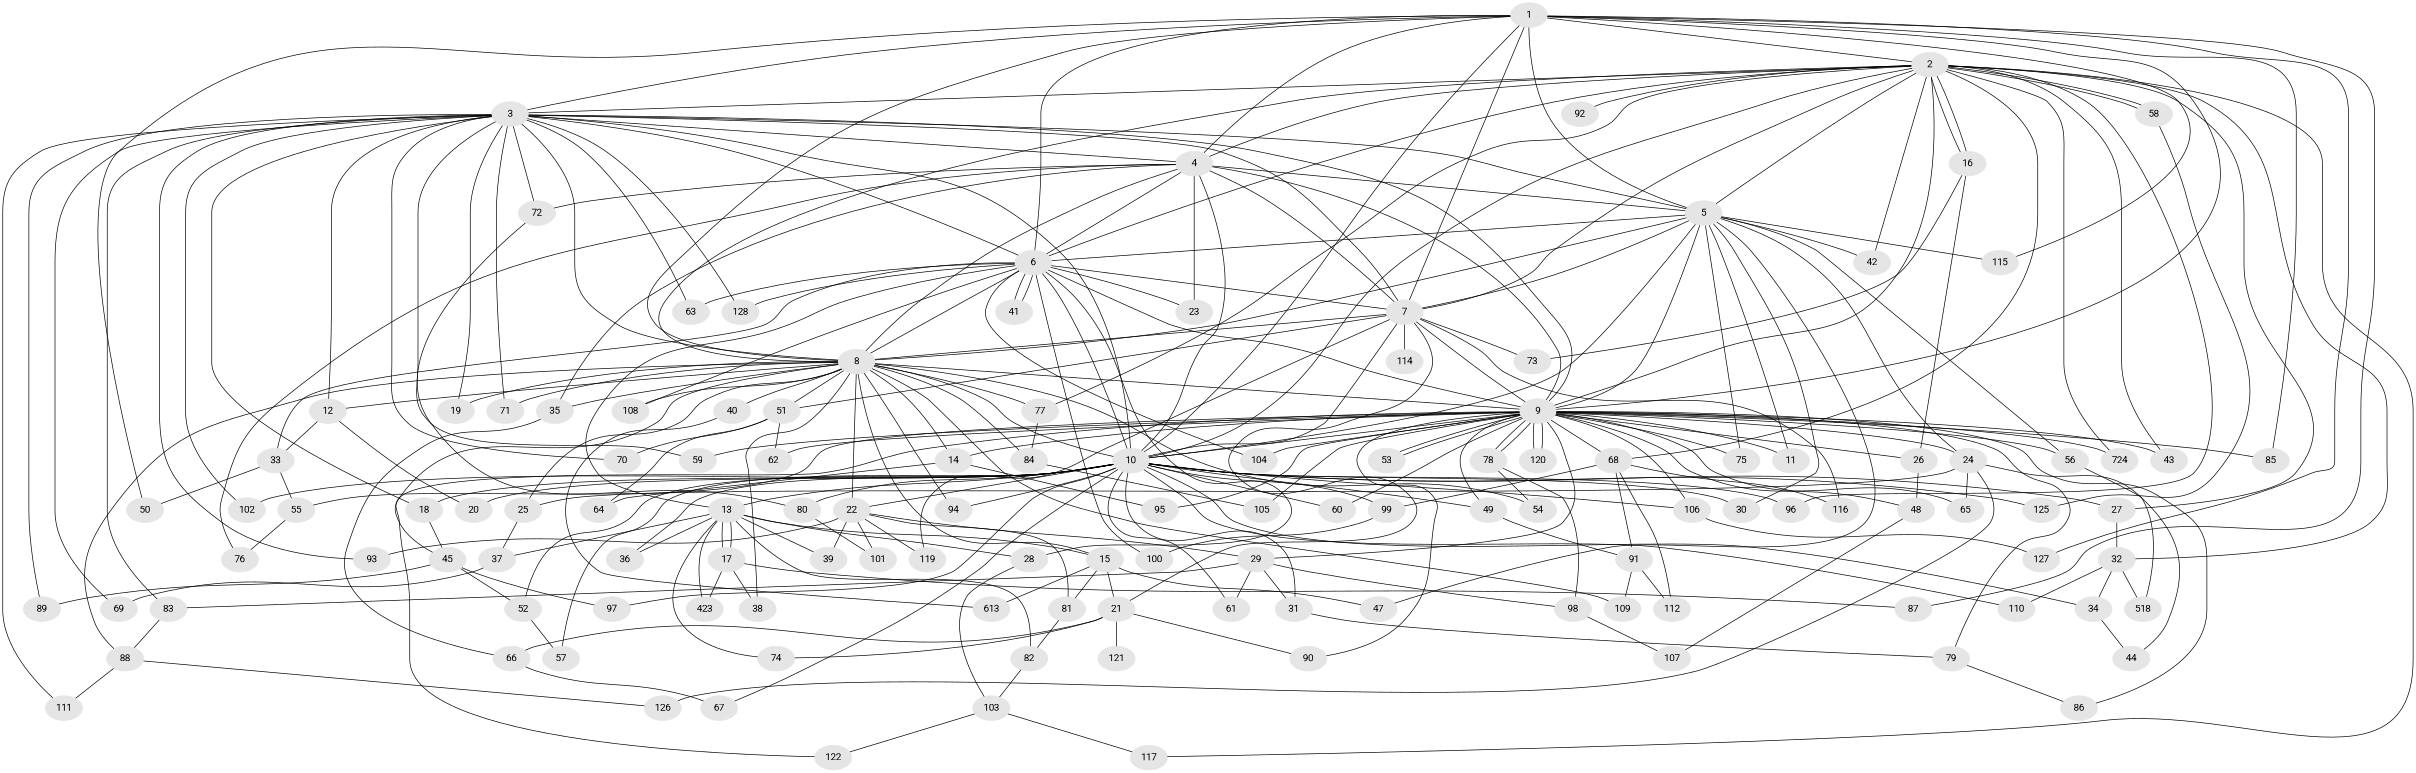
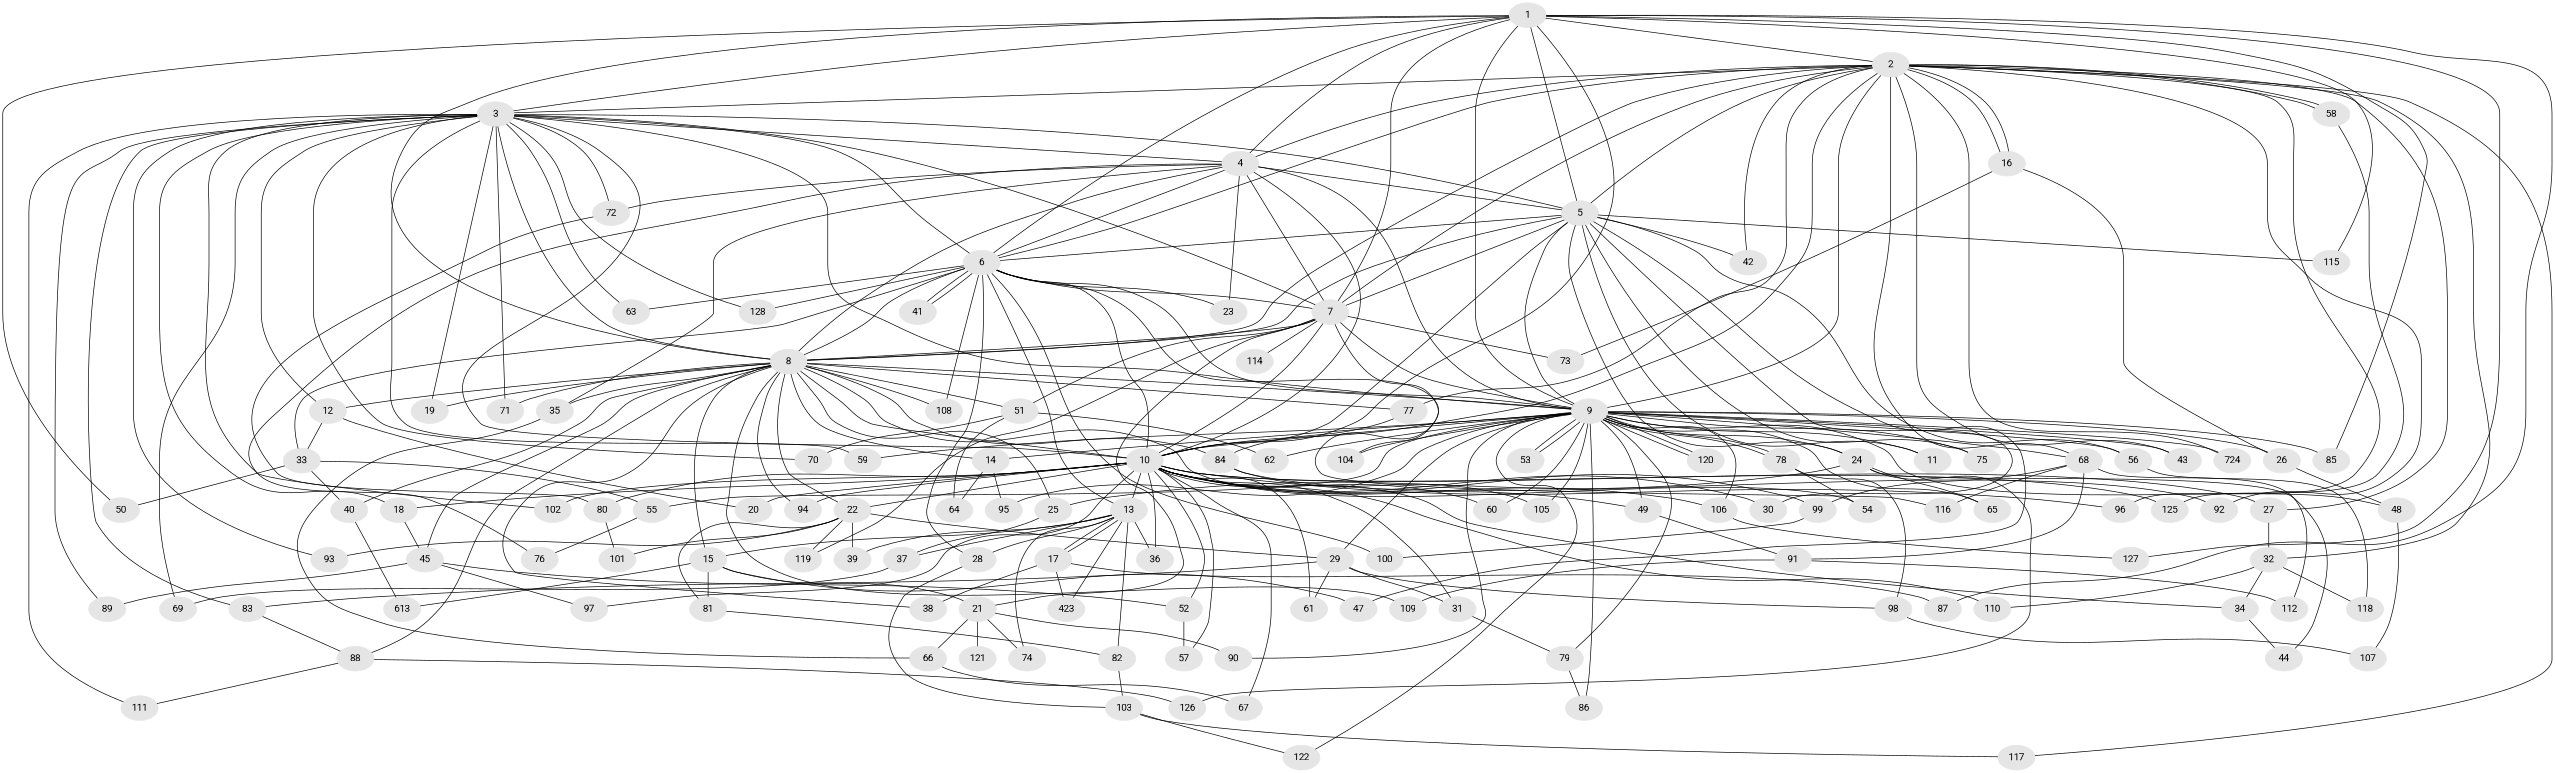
edge "33" -- "40": added
edge "84" -- "92": added
node "518": label "518" -> "118"
